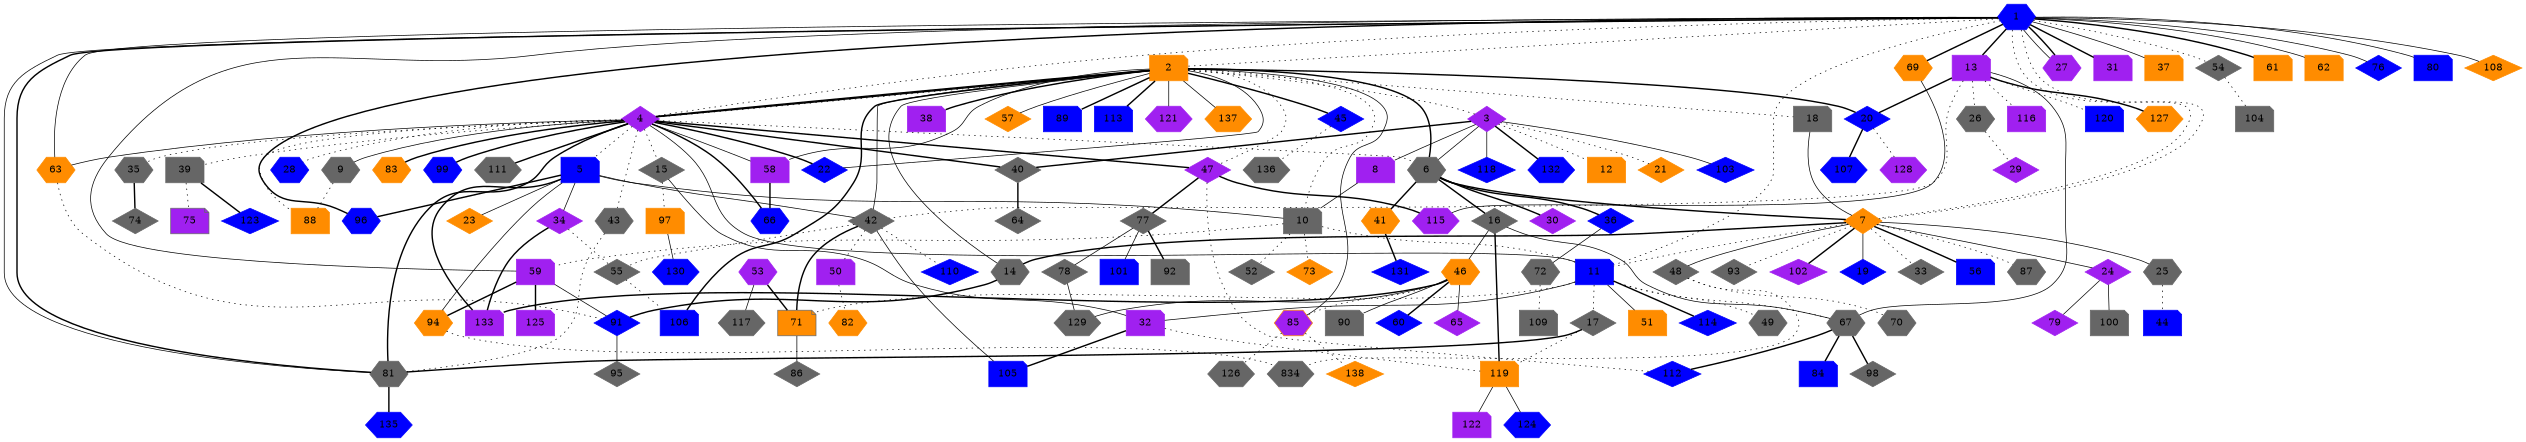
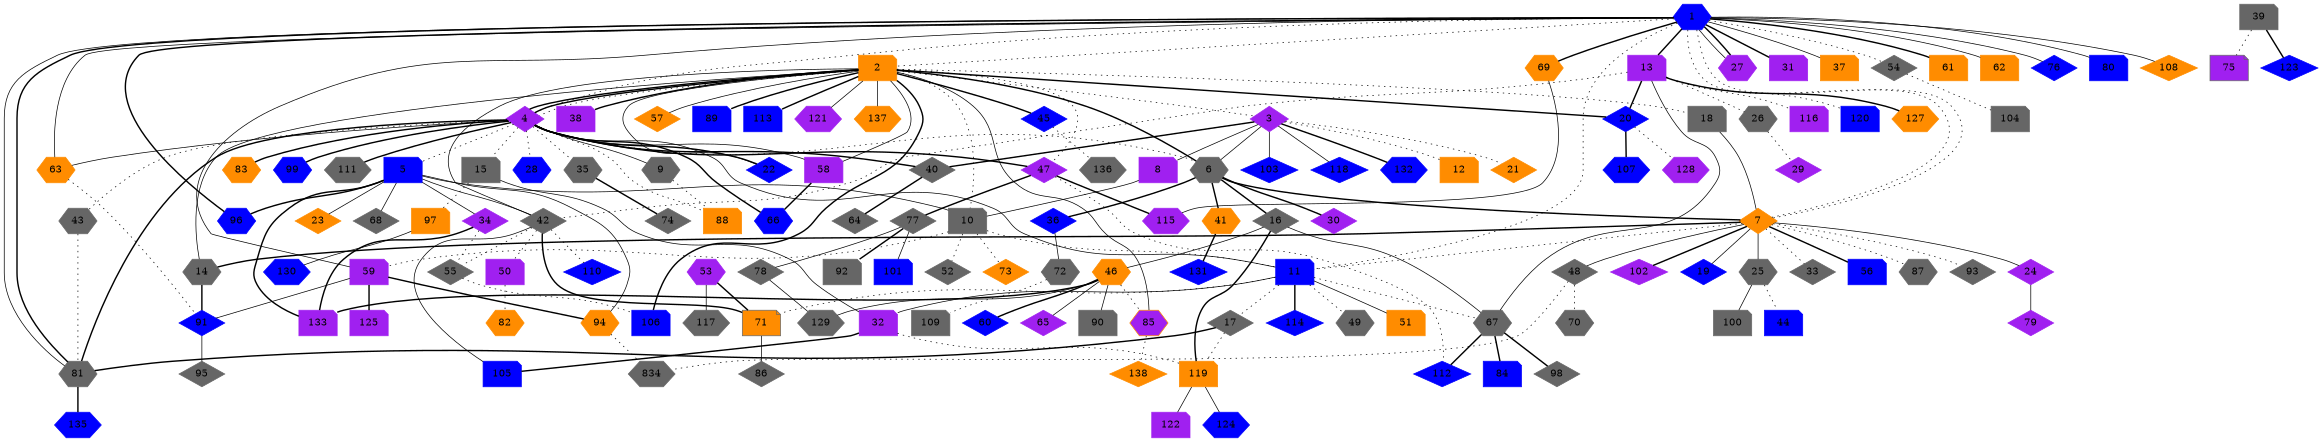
edge "4" -- "39": removed
node "15": shape diamond -> note
node "68": added
edge "24" -- "100": now "25" -- "100"
node "126": removed
